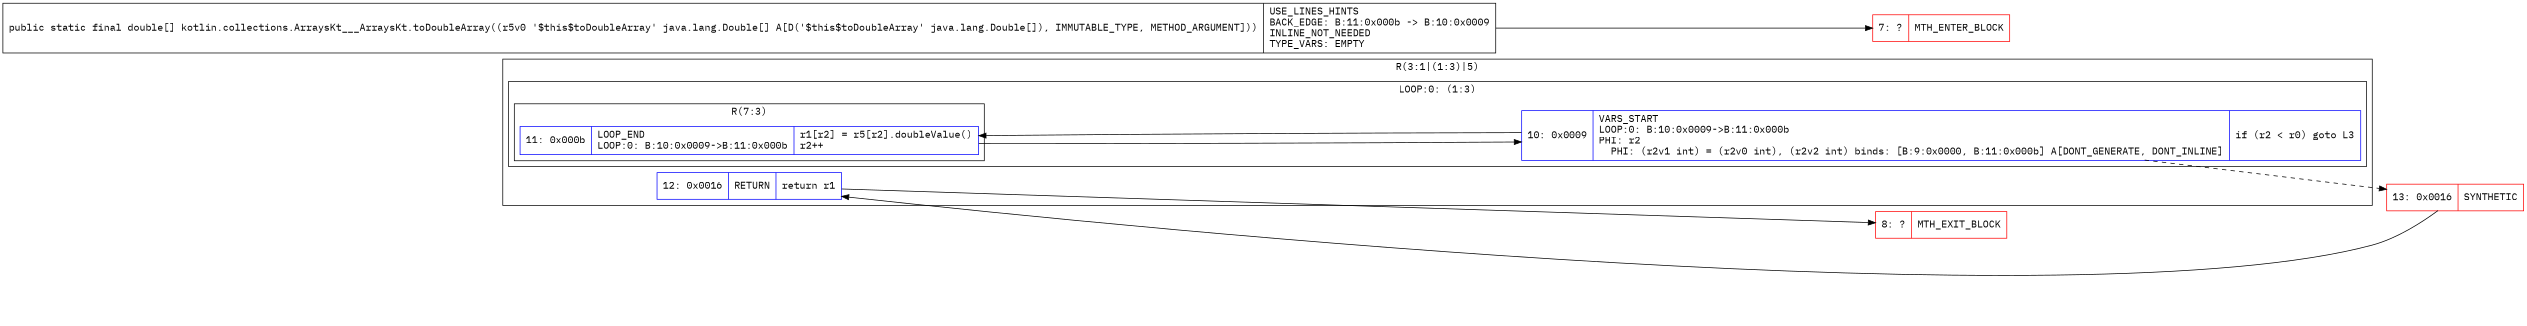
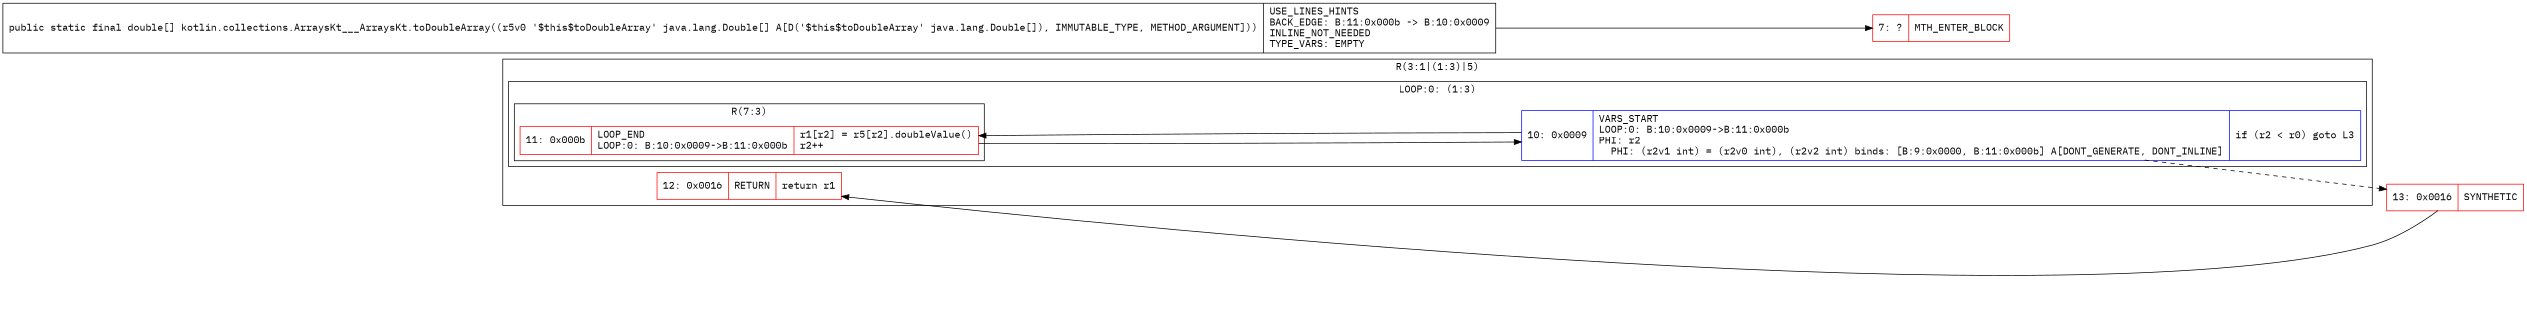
node "11: 0x000b": color blue -> red
node "12: 0x0016": color blue -> red
node "8: ?": removed
